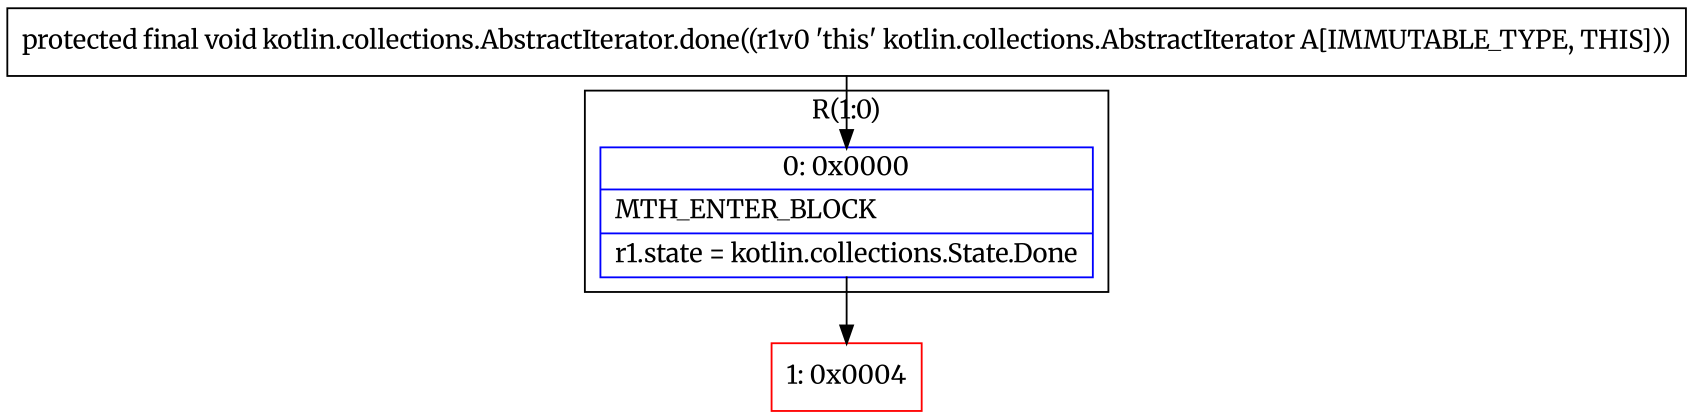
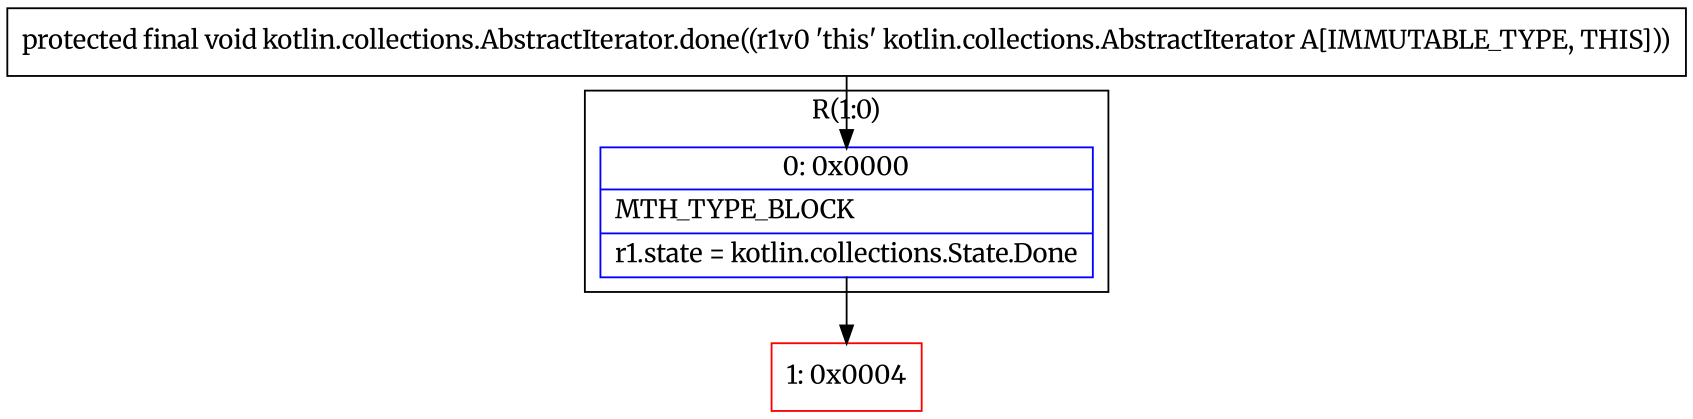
node "0: 0x0000": text "MTH_ENTER_BLOCK" -> "MTH_TYPE_BLOCK"
